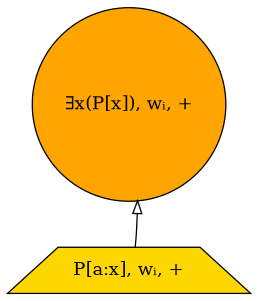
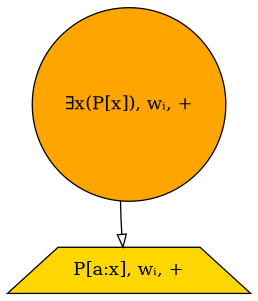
edge "P[a:x], wᵢ, +" -> "∃x(P[x]), wᵢ, +": reversed
